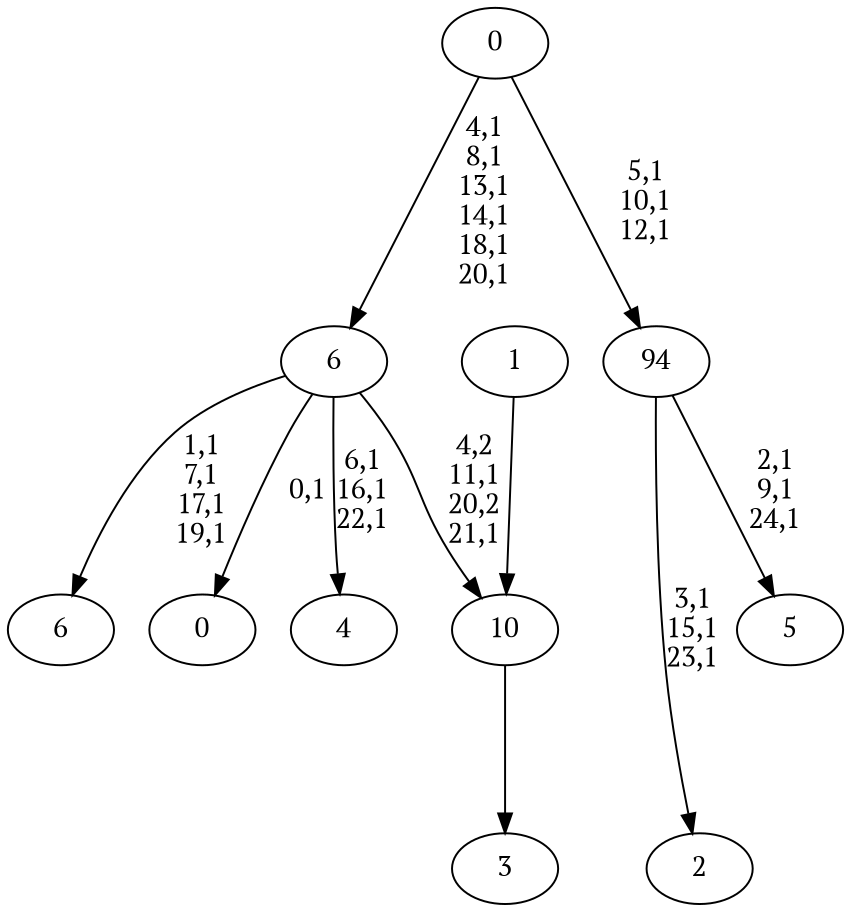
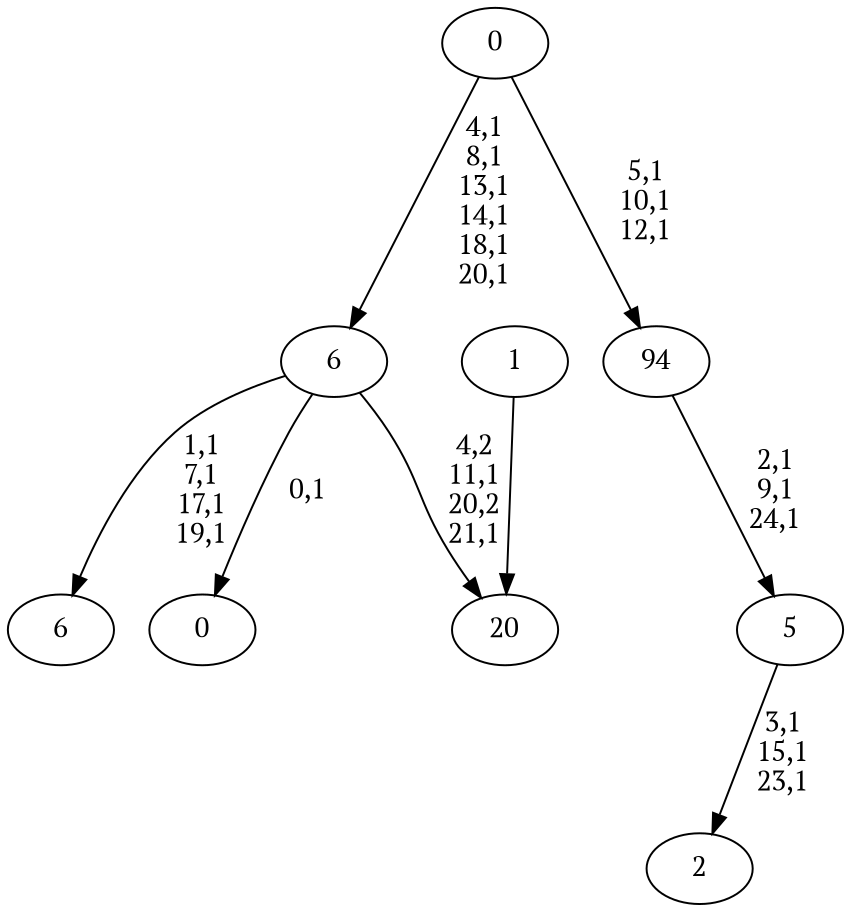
edge "94" -> "2": now "5" -> "2"
node "4": removed
node "10": label "10" -> "20"
node "3": removed
